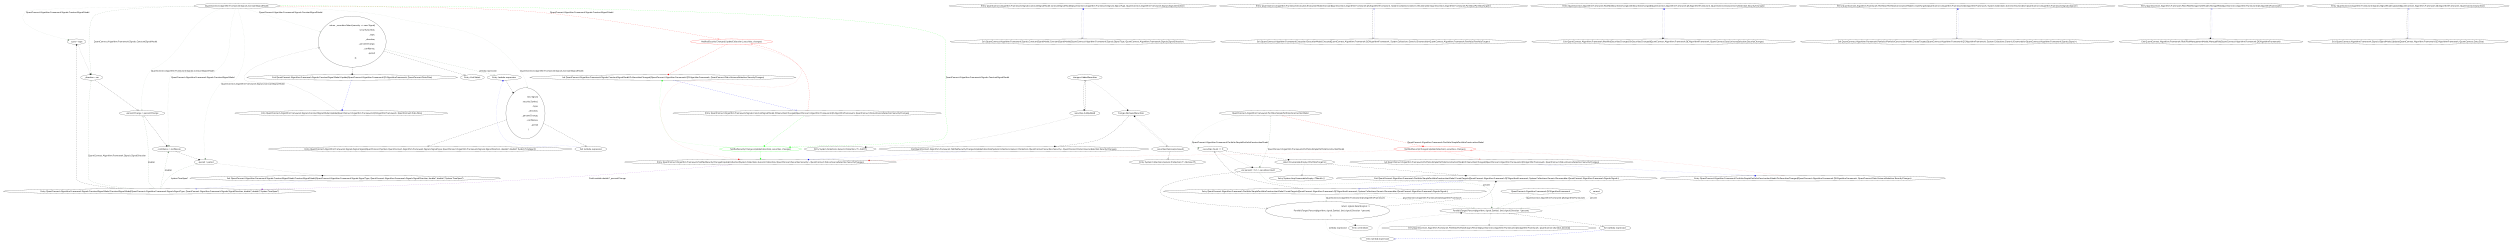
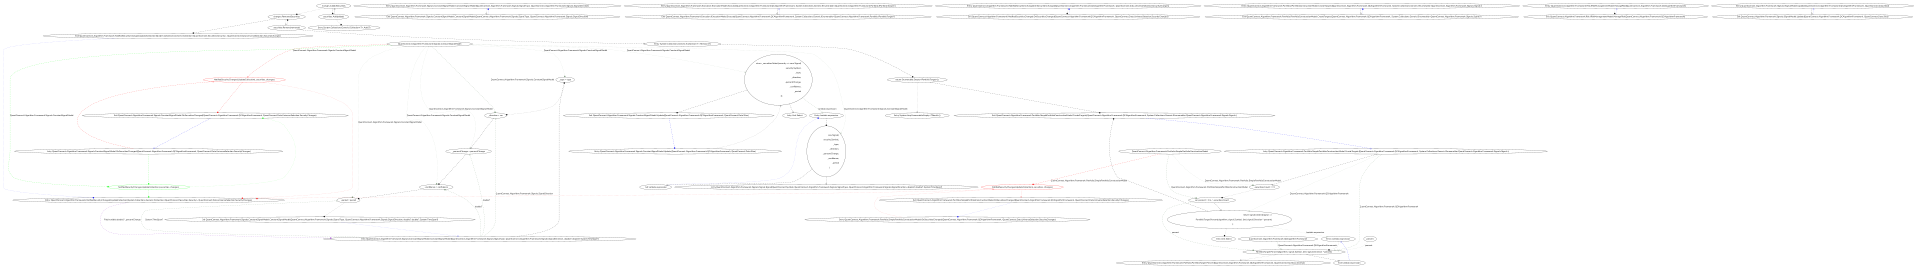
edge "_securities.Count == 0" -> "return Enumerable.Empty<IPortfolioTarget>();": now "Entry System.Collections.Generic.ICollection<T>.Remove(T)" -> "return Enumerable.Empty<IPortfolioTarget>();"
